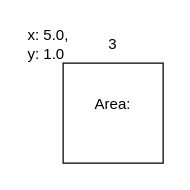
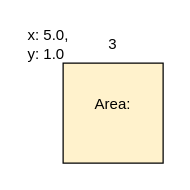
node "Area:": fillcolor #ffffff -> #fff2cc
